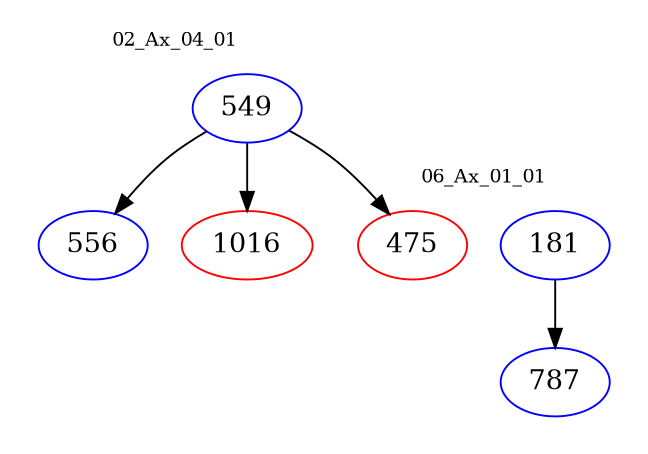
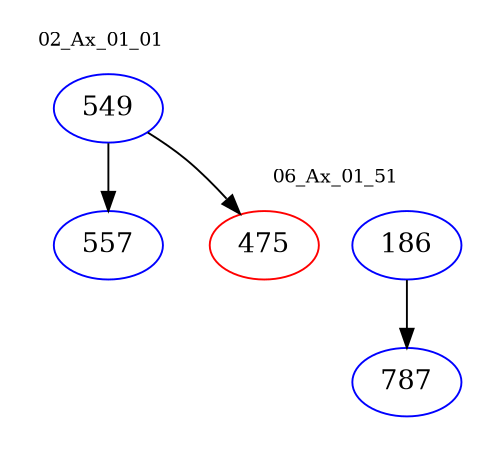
cluster "02_Ax_04_01": label "02_Ax_04_01" -> "02_Ax_01_01"
cluster "06_Ax_01_01": label "06_Ax_01_01" -> "06_Ax_01_51"
node "556": label "556" -> "557"
node "1016": removed
node "181": label "181" -> "186"
